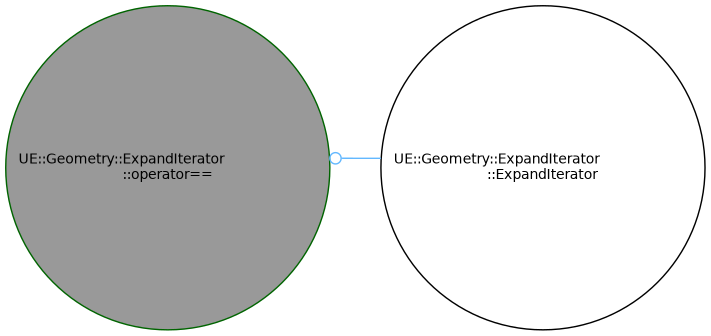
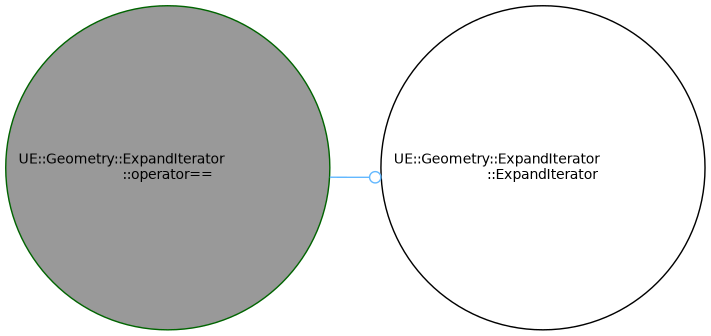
edge "UE::Geometry::ExpandIterator ::ExpandIterator" -> "UE::Geometry::ExpandIterator ::operator==": reversed
